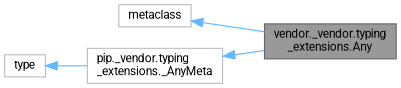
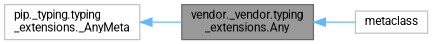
edge "vendor._vendor.typing _extensions.Any" -> "metaclass": reversed
node "type": removed
node "pip._vendor.typing _extensions._AnyMeta": label "pip._vendor.typing _extensions._AnyMeta" -> "pip._typing.typing _extensions._AnyMeta"
